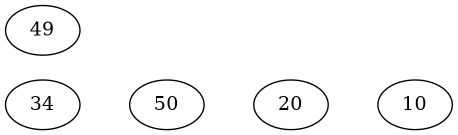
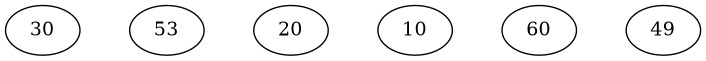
node "60": added
node "34": label "34" -> "30"
node "50": label "50" -> "53"
